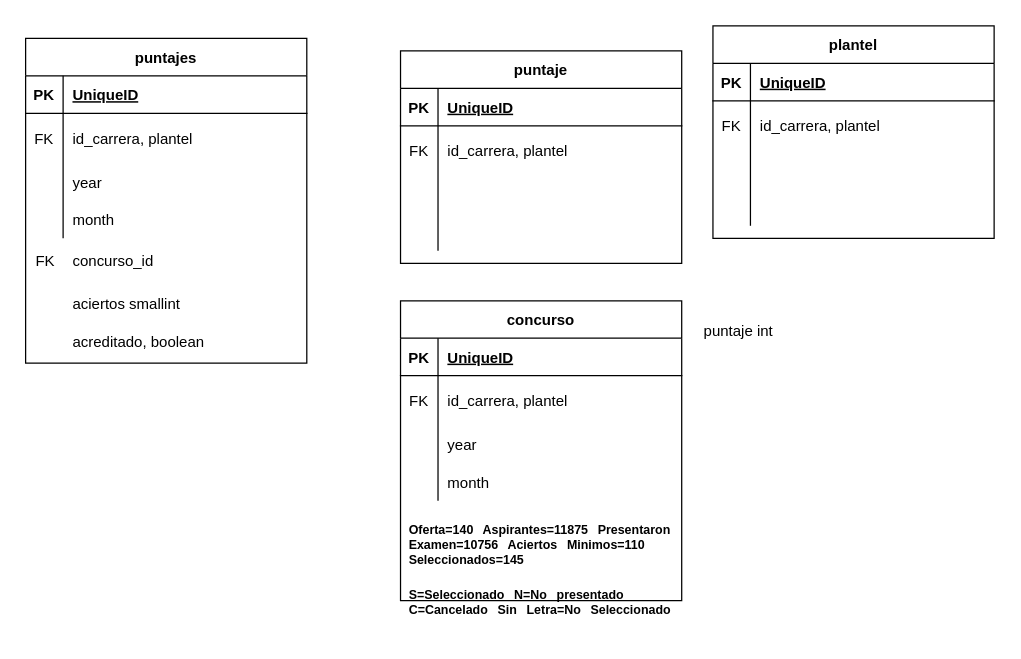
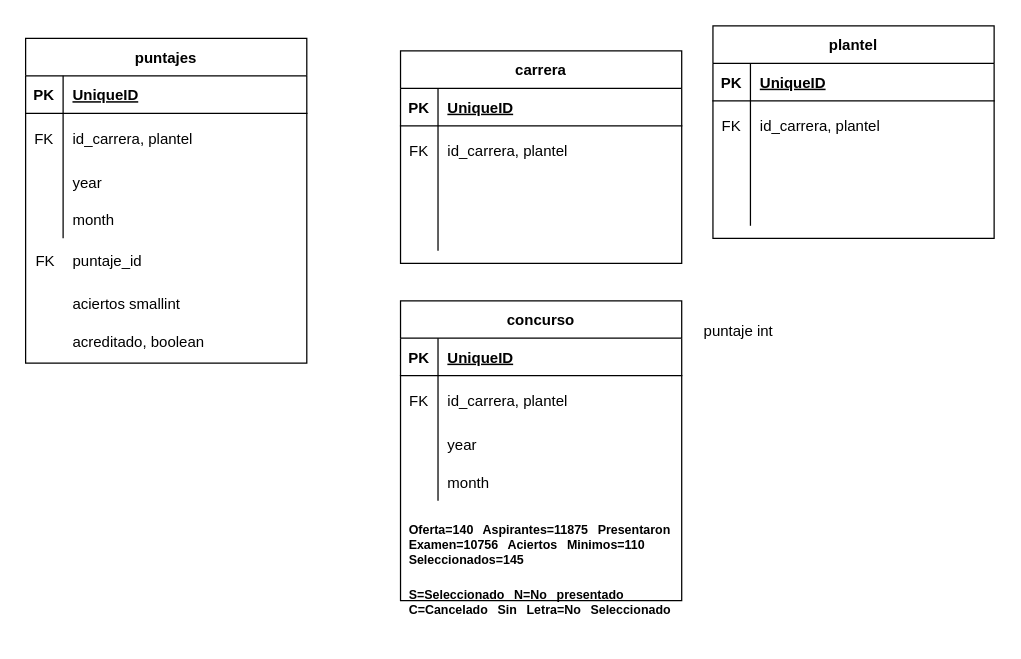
node "puntaje": label "puntaje" -> "carrera"
node "concurso_id": label "concurso_id" -> "puntaje_id"
